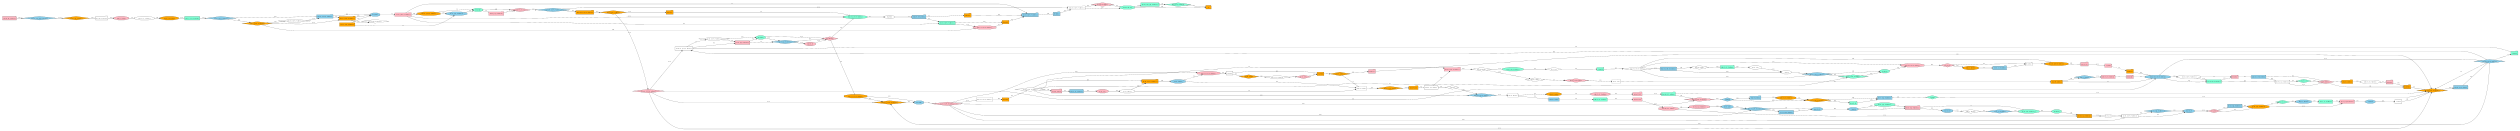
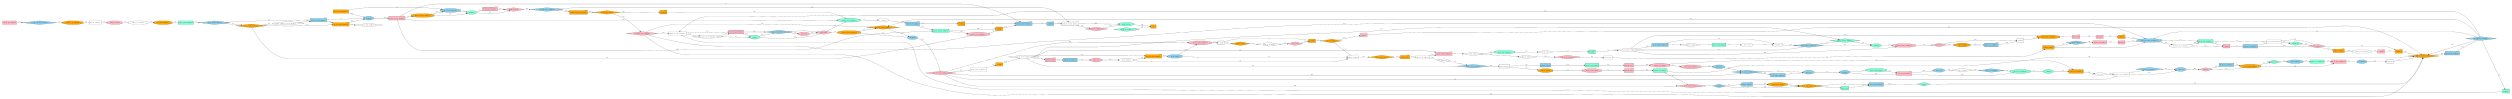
node "ldp x29 , x30 , [ sp , # address ]": removed
node "add x29 , sp , # address": shape diamond -> octagon
